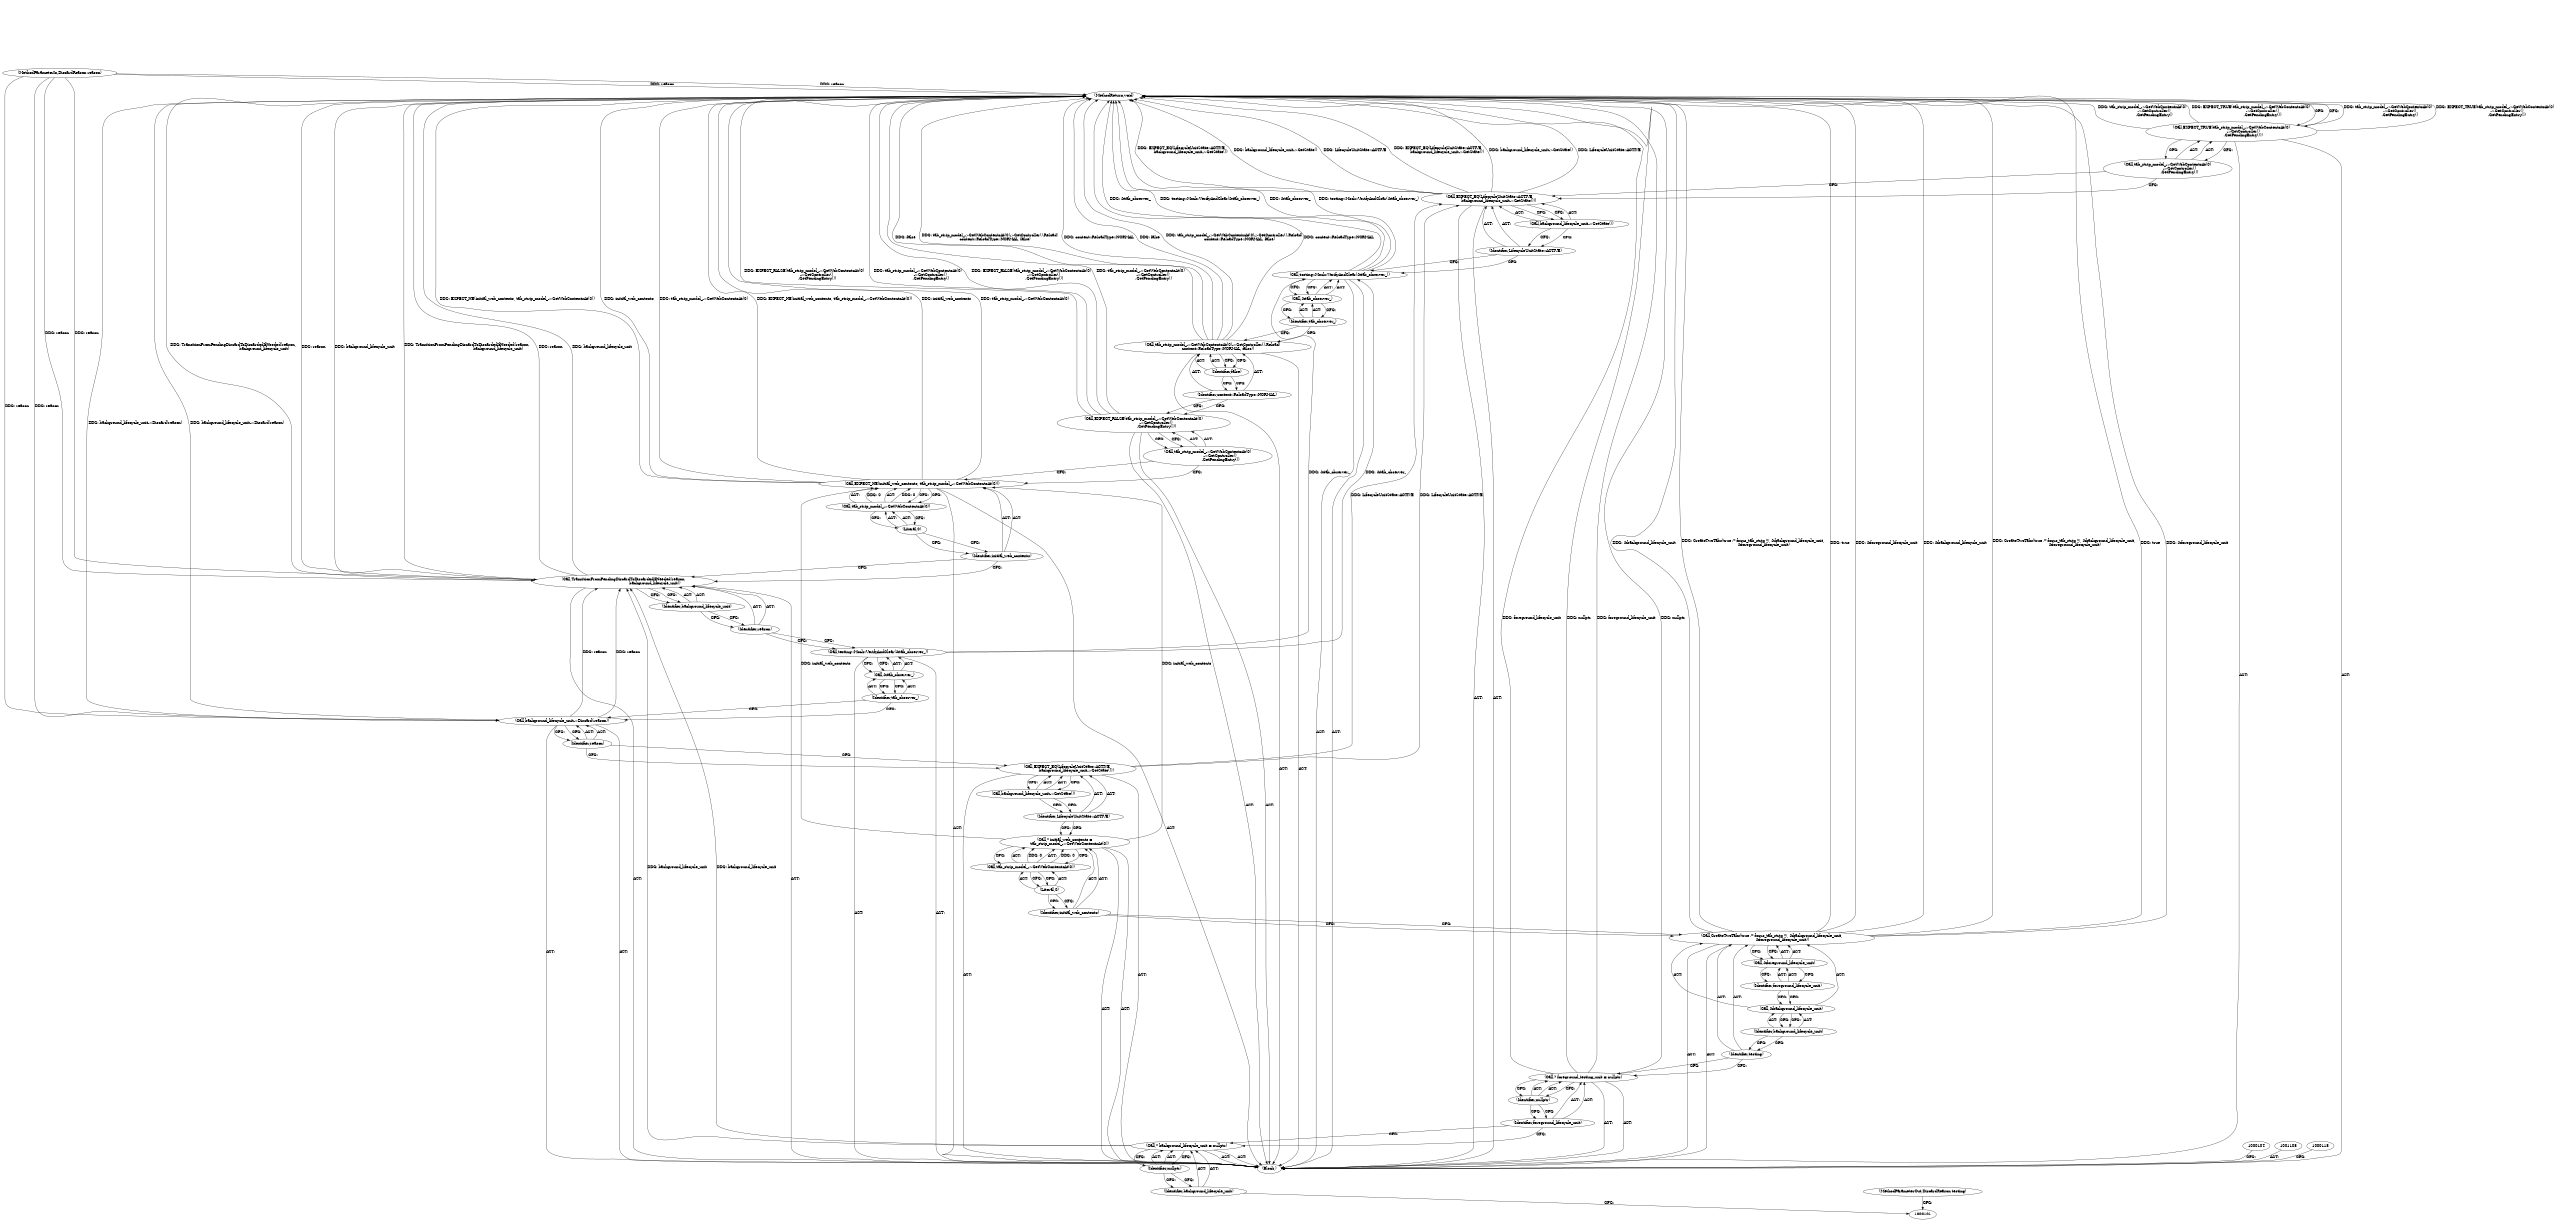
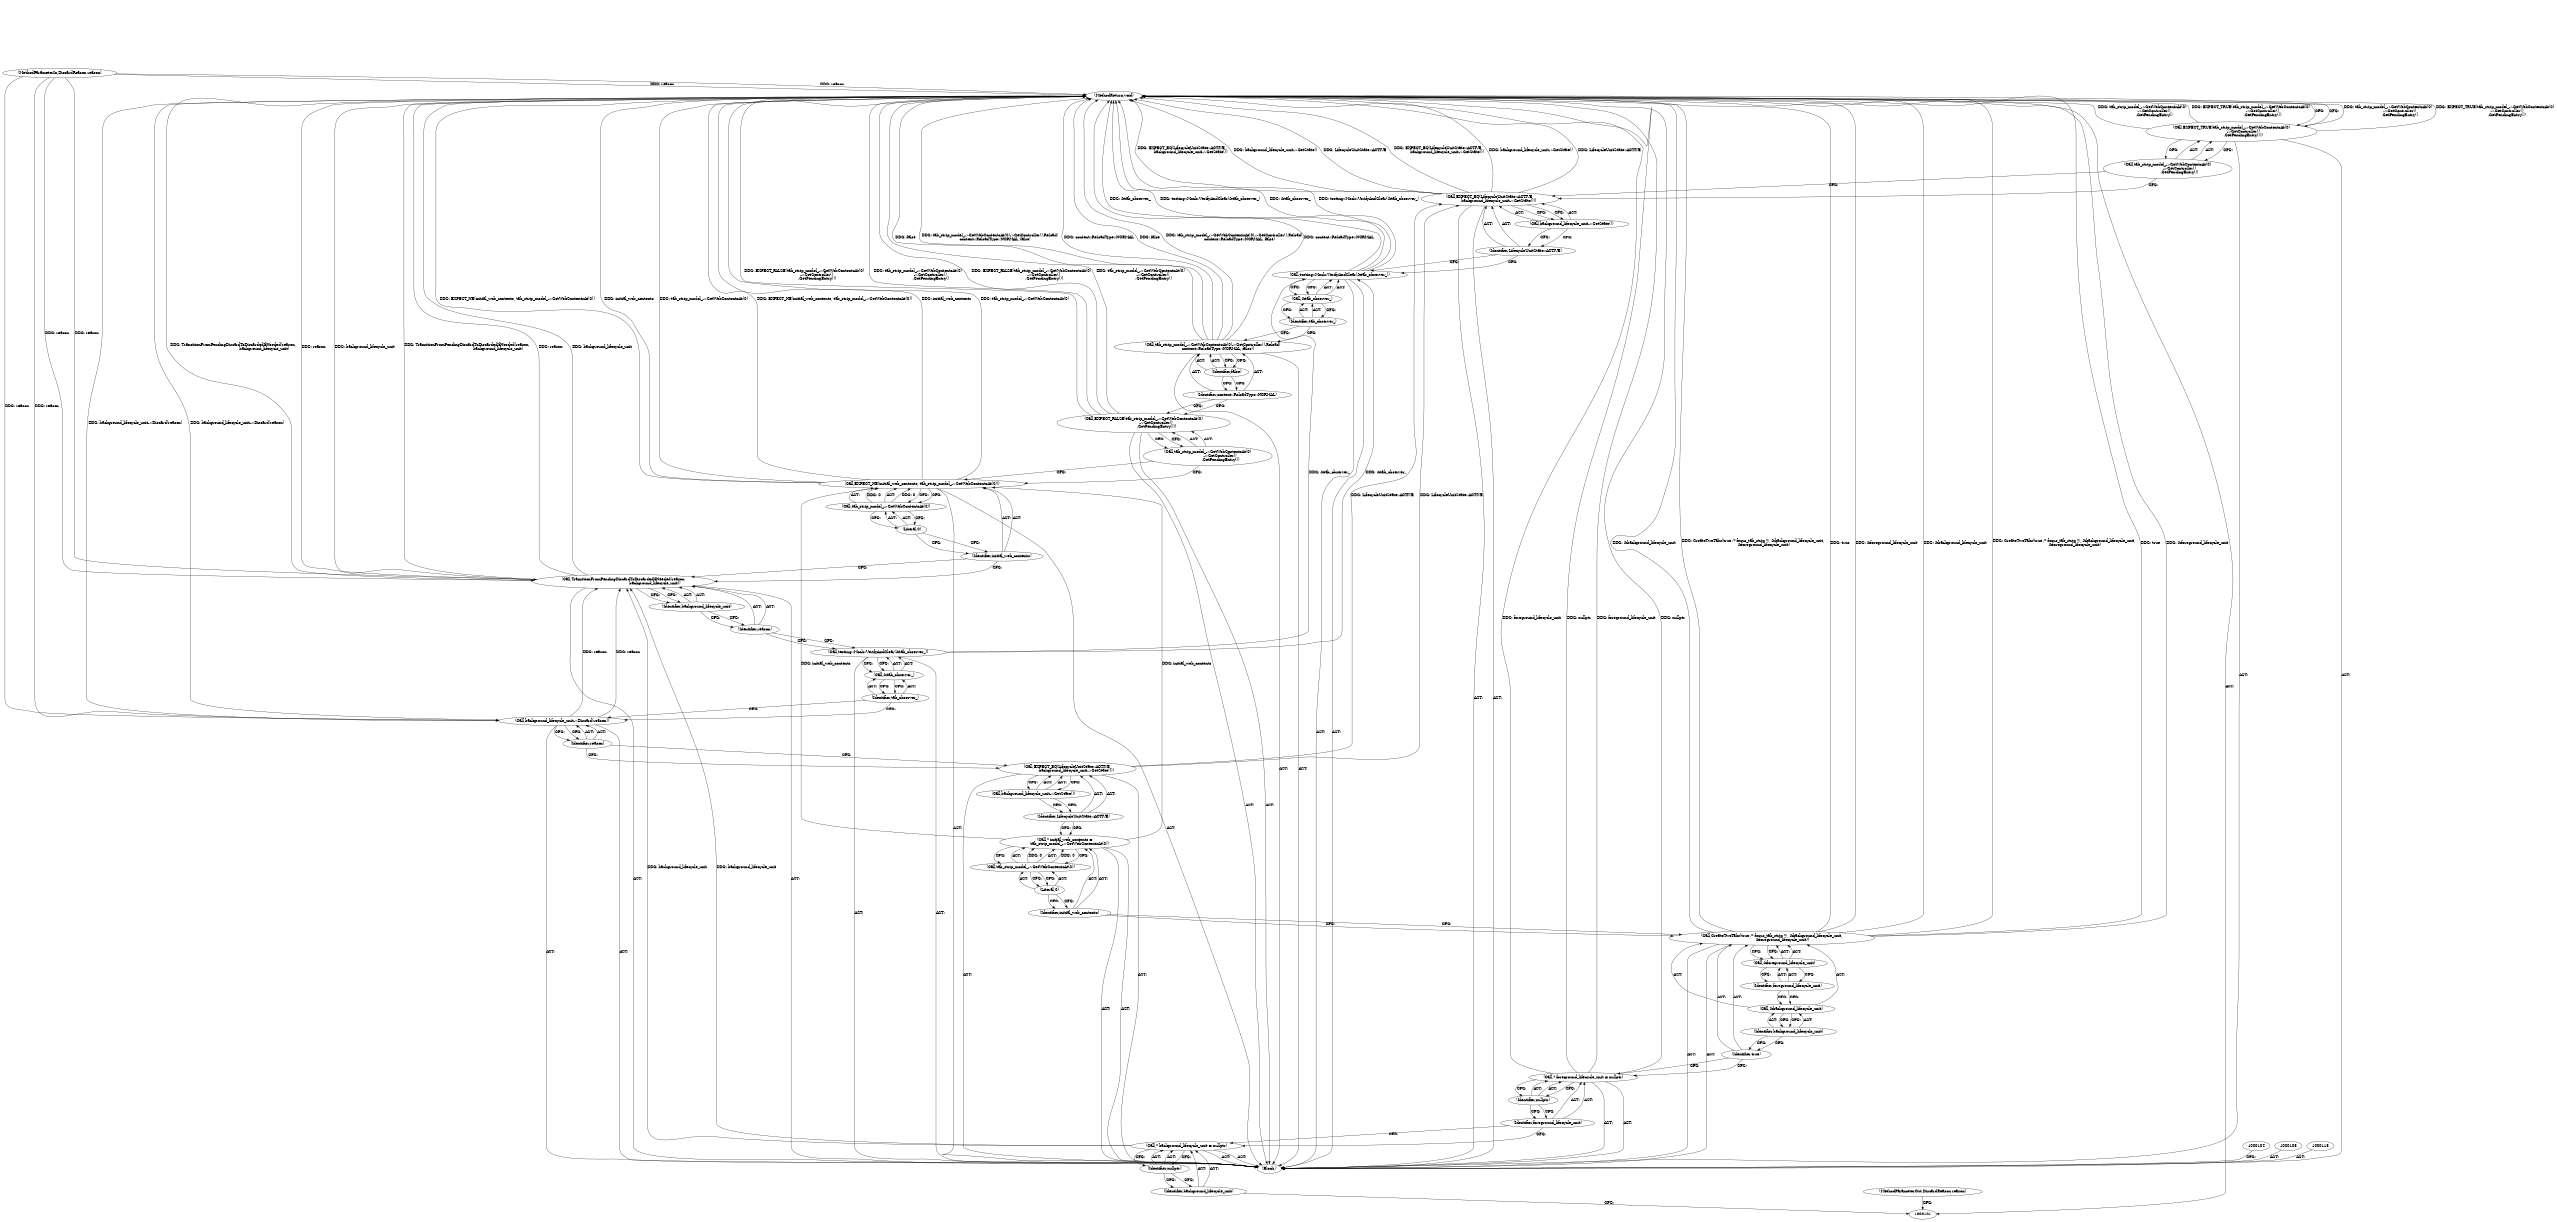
edge "(MethodReturn,void)" -> "1000101": added, label "AST:"
node "(Identifier,testing)": label "(Identifier,testing)" -> "(Identifier,true)"
node "(Call,* foreground_testing_unit = nullptr)": label "(Call,* foreground_testing_unit = nullptr)" -> "(Call,* foreground_lifecycle_unit = nullptr)"
node "1001108": label "1001108" -> "1000108"
edge "1000118" -> "(Block,)": label "CFG: " -> "AST: "
node "(MethodParameterOut,DiscardReason testing)": label "(MethodParameterOut,DiscardReason testing)" -> "(MethodParameterOut,DiscardReason reason)"
